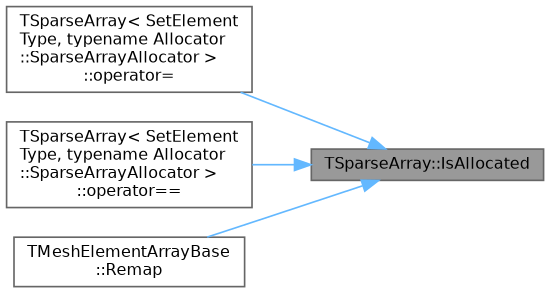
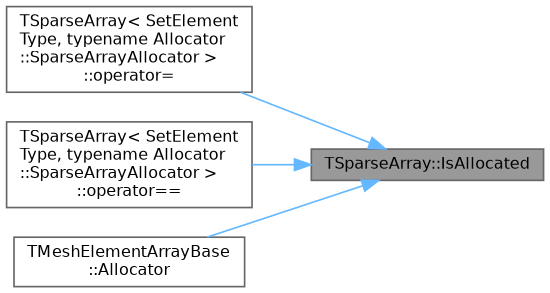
node "TMeshElementArrayBase ::Remap": label "TMeshElementArrayBase ::Remap" -> "TMeshElementArrayBase ::Allocator"
